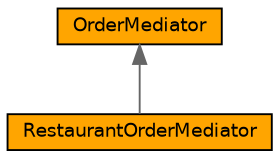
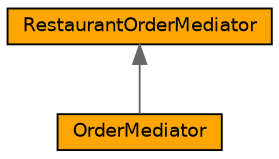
edge "RestaurantOrderMediator" -> "OrderMediator": reversed
